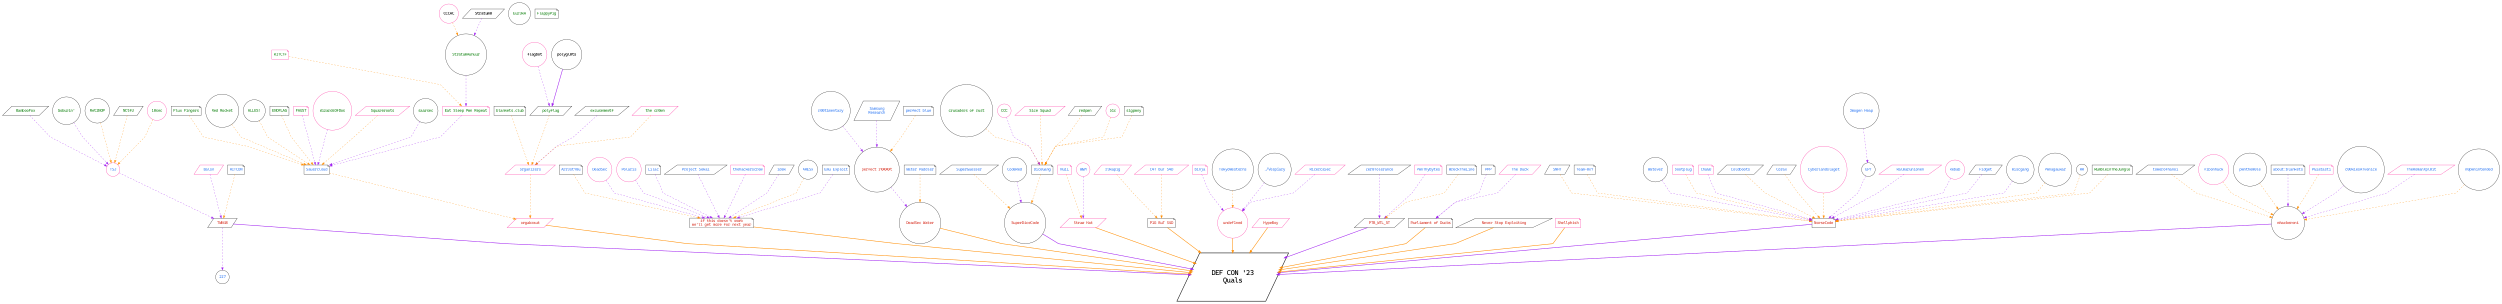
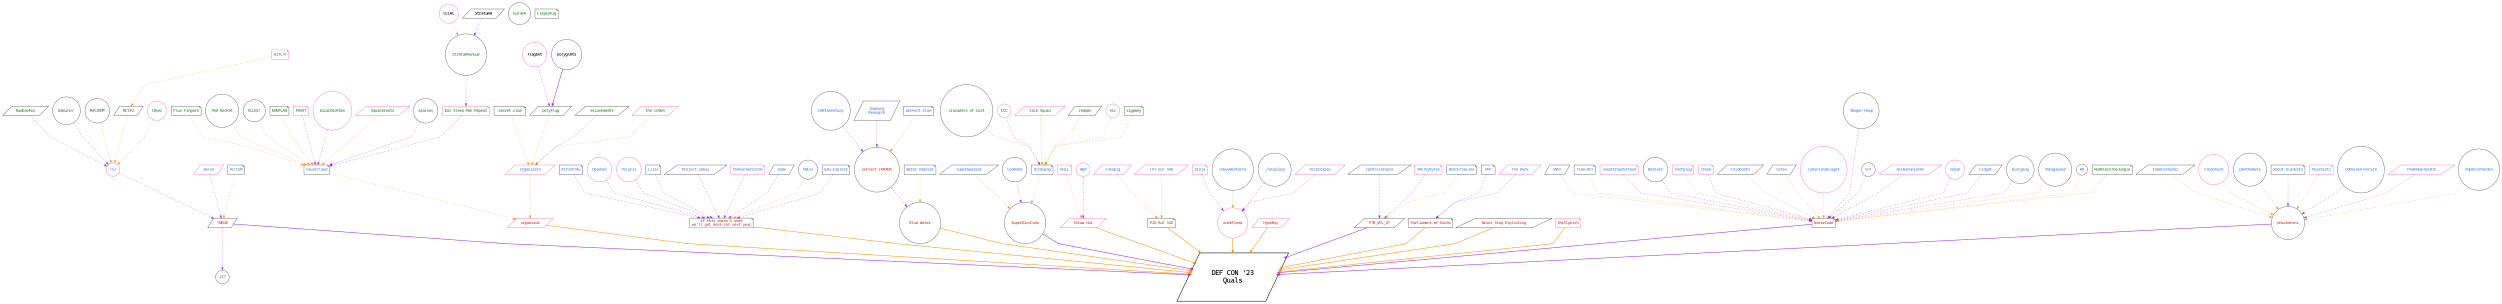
edge "KITCTF" -> "Eat Sleep Pwn Repeat": now "KITCTF" -> "NCtfU"
node "blankets.club": label "blankets.club" -> "secret.club"
edge "Omogen Heap" -> "EPT": now "Omogen Heap" -> "NorseCode"
node "TeamStreamStream": added
edge "Arr3stY0u" -> "if this doesn't work we'll get more for next year": color darkorange -> purple
node "DeadSec Water": label "DeadSec Water" -> "Blue Water"
